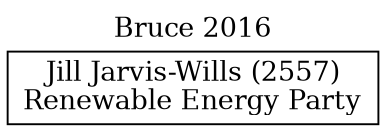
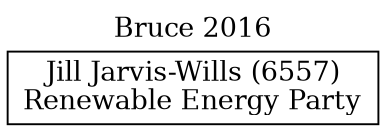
node "Jill Jarvis-Wills (2557) Renewable Energy Party": label "Jill Jarvis-Wills (2557) Renewable Energy Party" -> "Jill Jarvis-Wills (6557) Renewable Energy Party"
